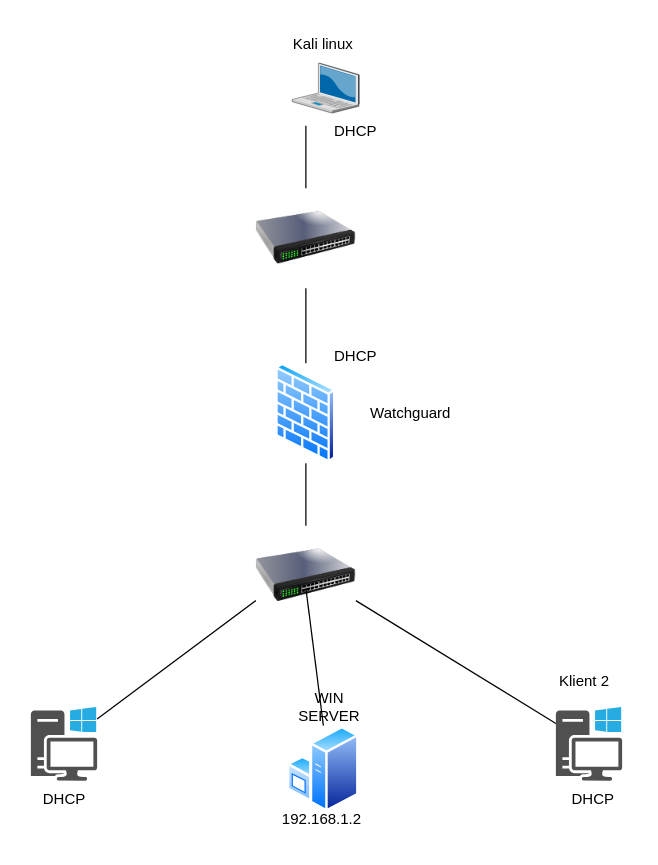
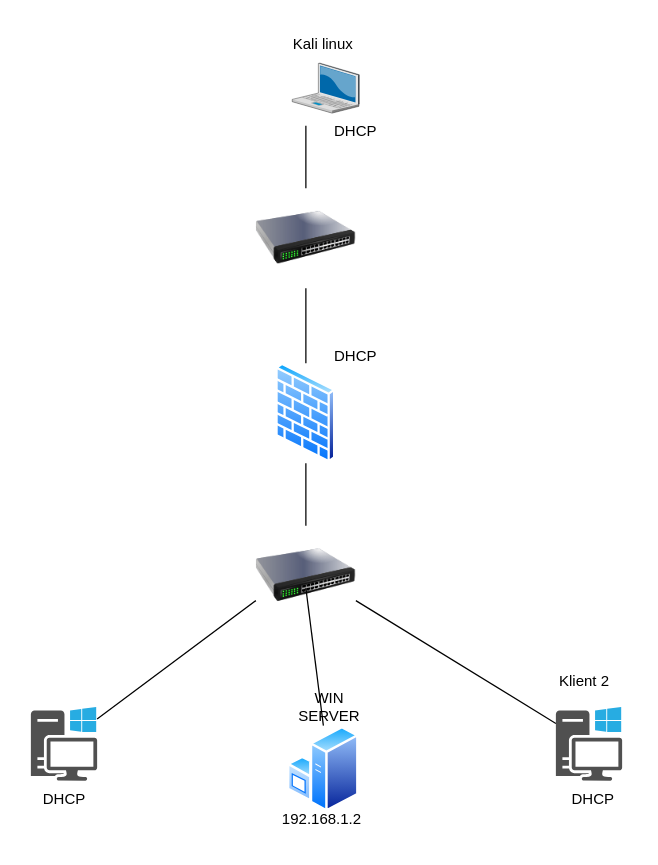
node "Watchguard": removed
